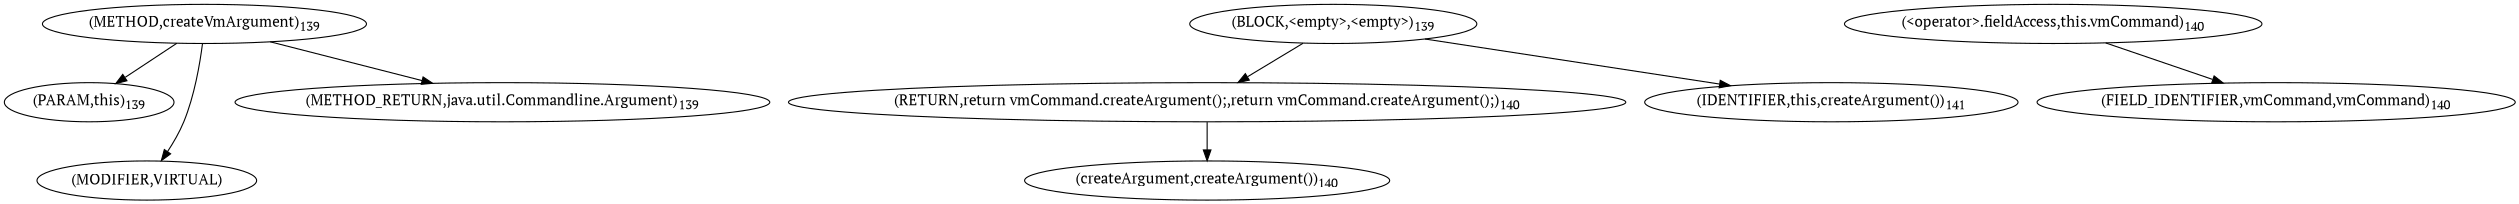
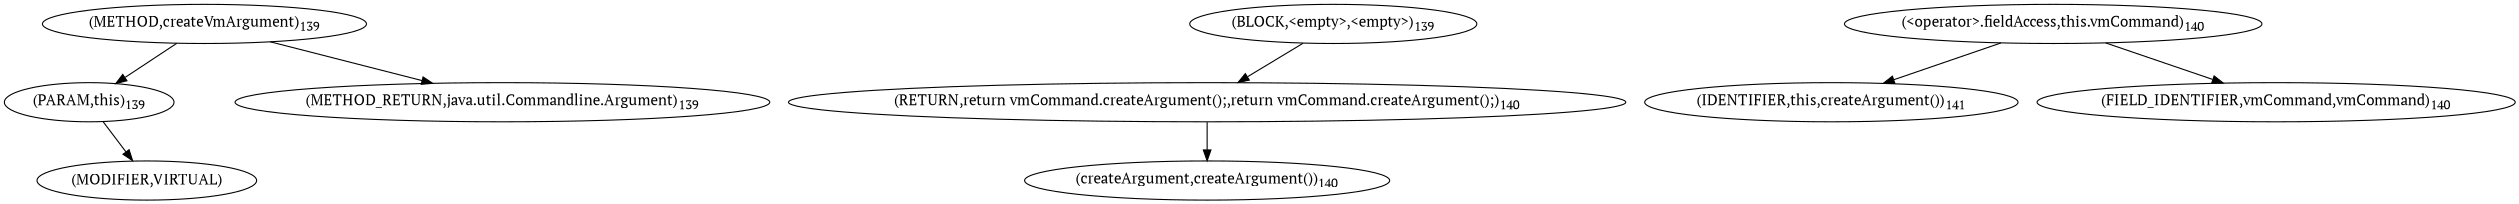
edge "(BLOCK,<empty>,<empty>)" -> "(IDENTIFIER,this,createArgument())": now "(<operator>.fieldAccess,this.vmCommand)" -> "(IDENTIFIER,this,createArgument())"
edge "(METHOD,createVmArgument)" -> "(MODIFIER,VIRTUAL)": now "(PARAM,this)" -> "(MODIFIER,VIRTUAL)"
